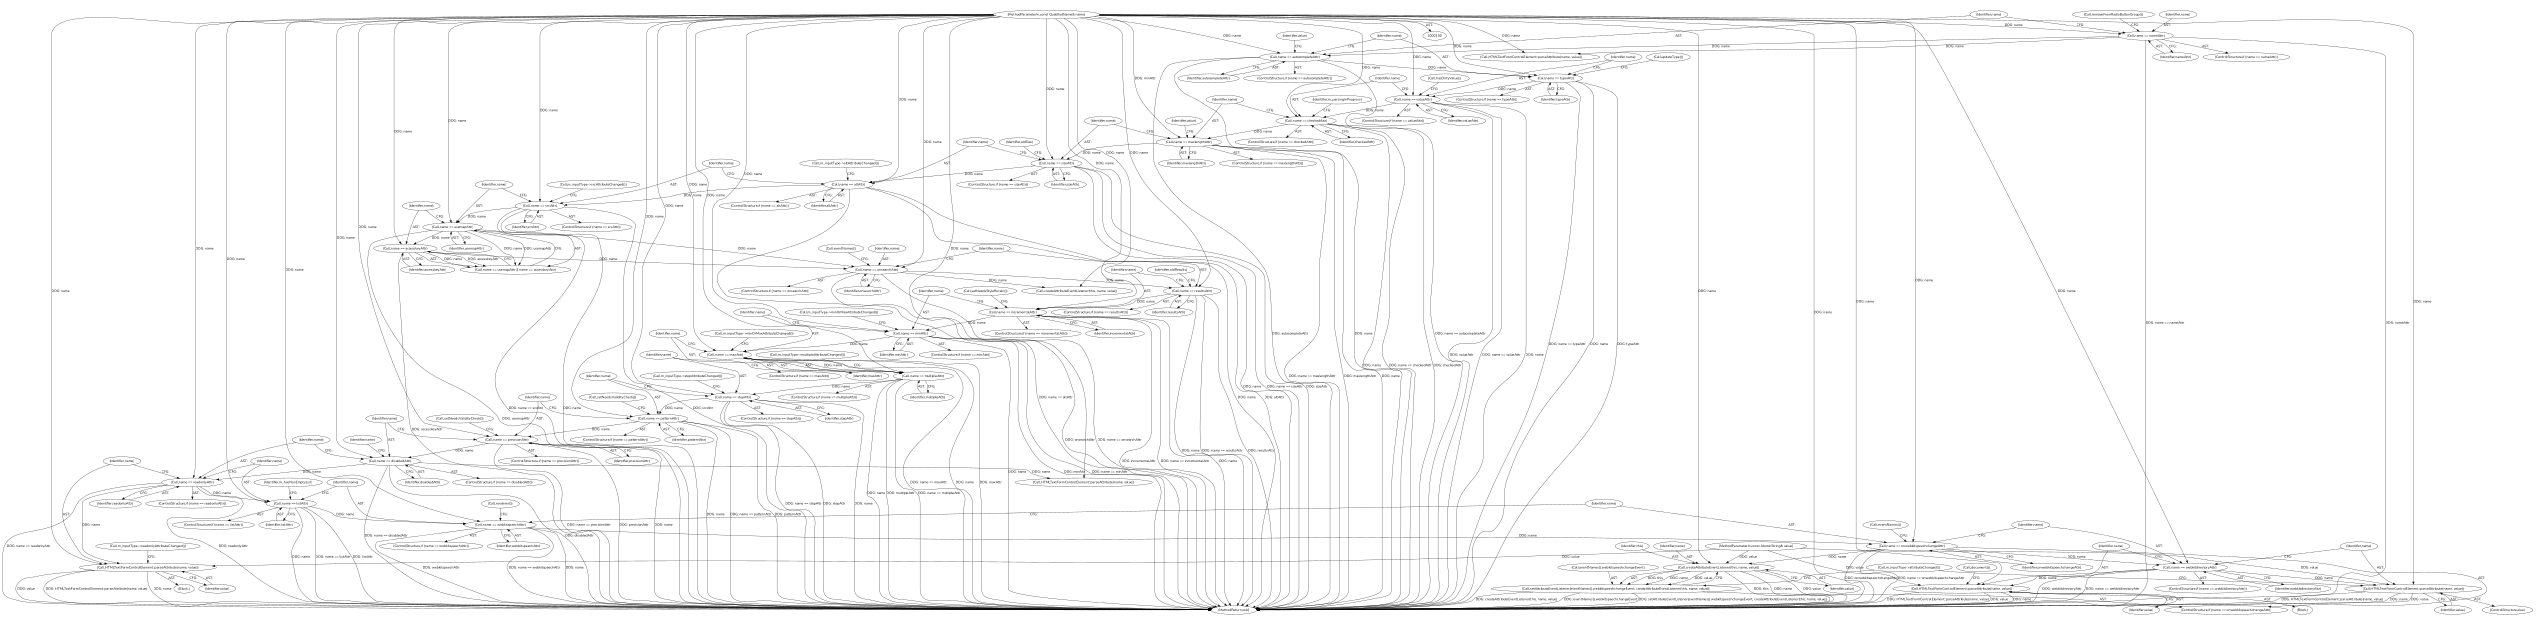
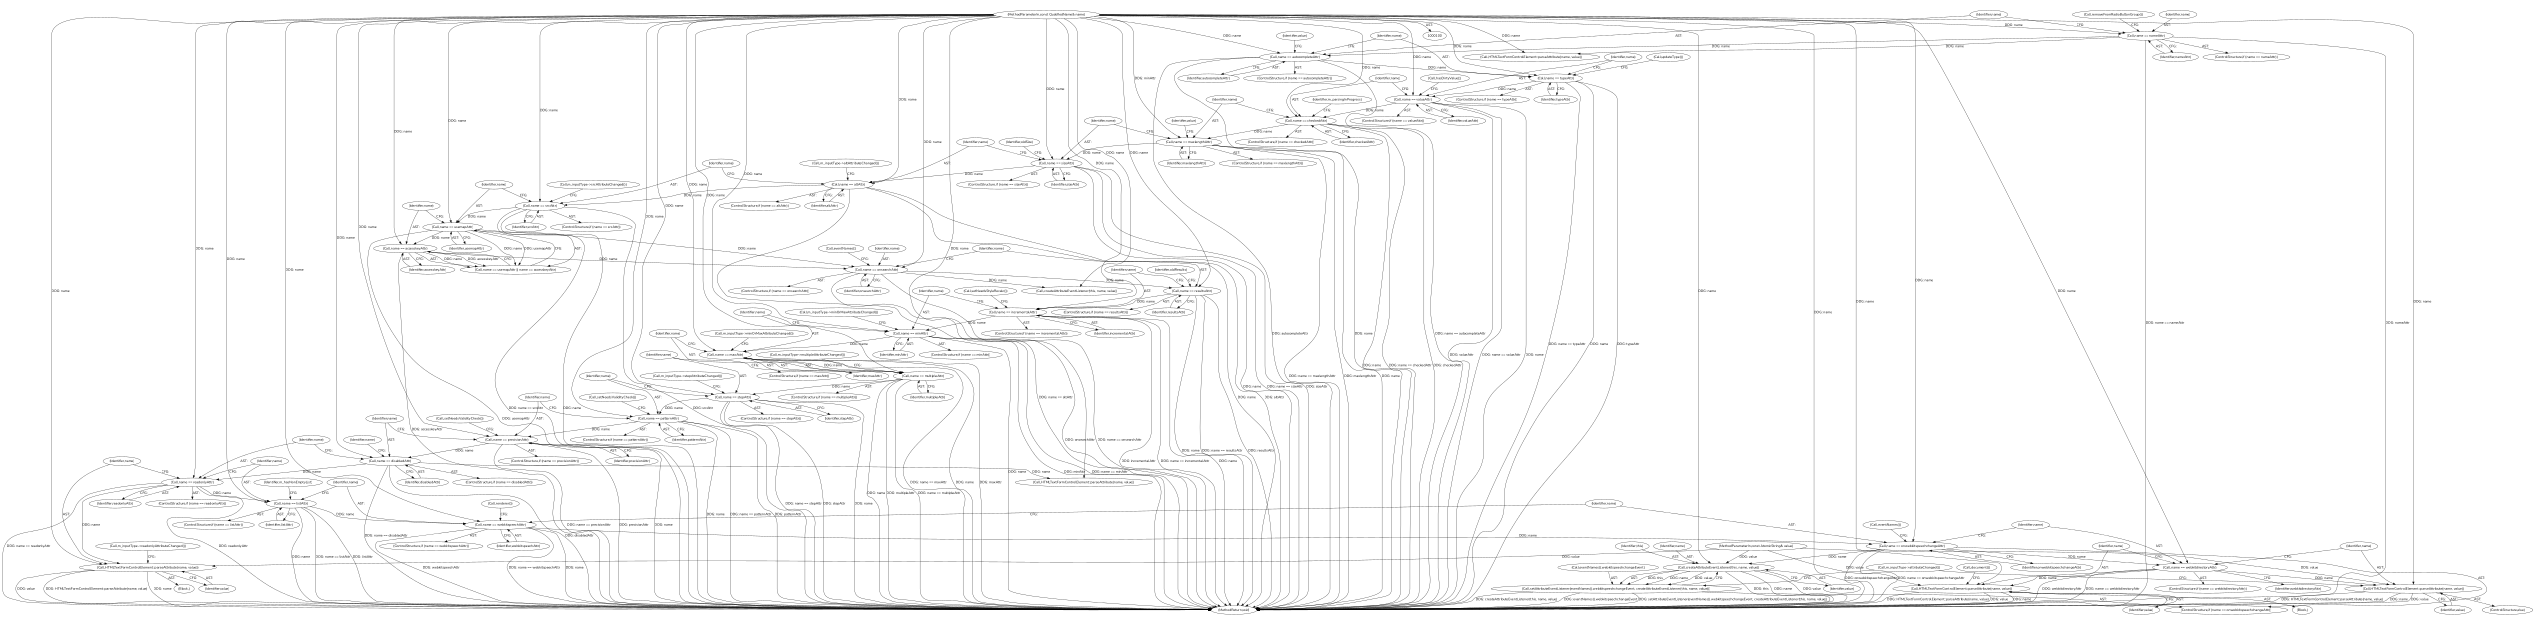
edge "(Identifier,webkitdirectoryAttr)" -> "(Call,name == webkitdirectoryAttr)": removed, label "AST:"
